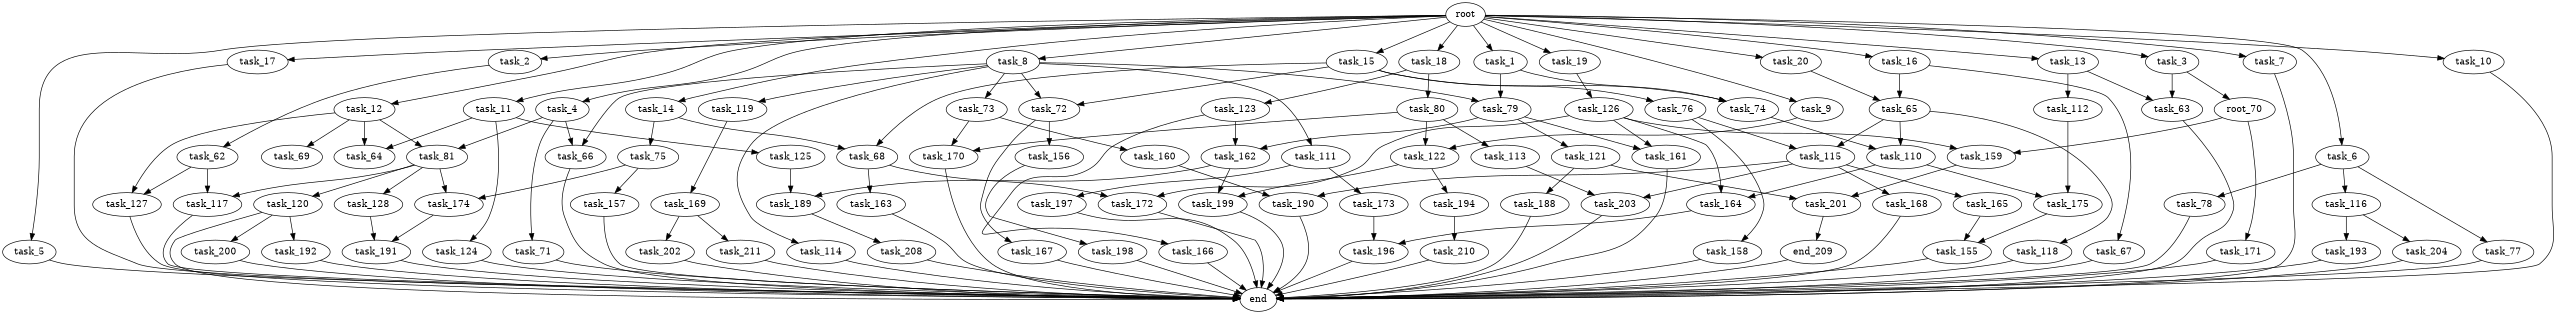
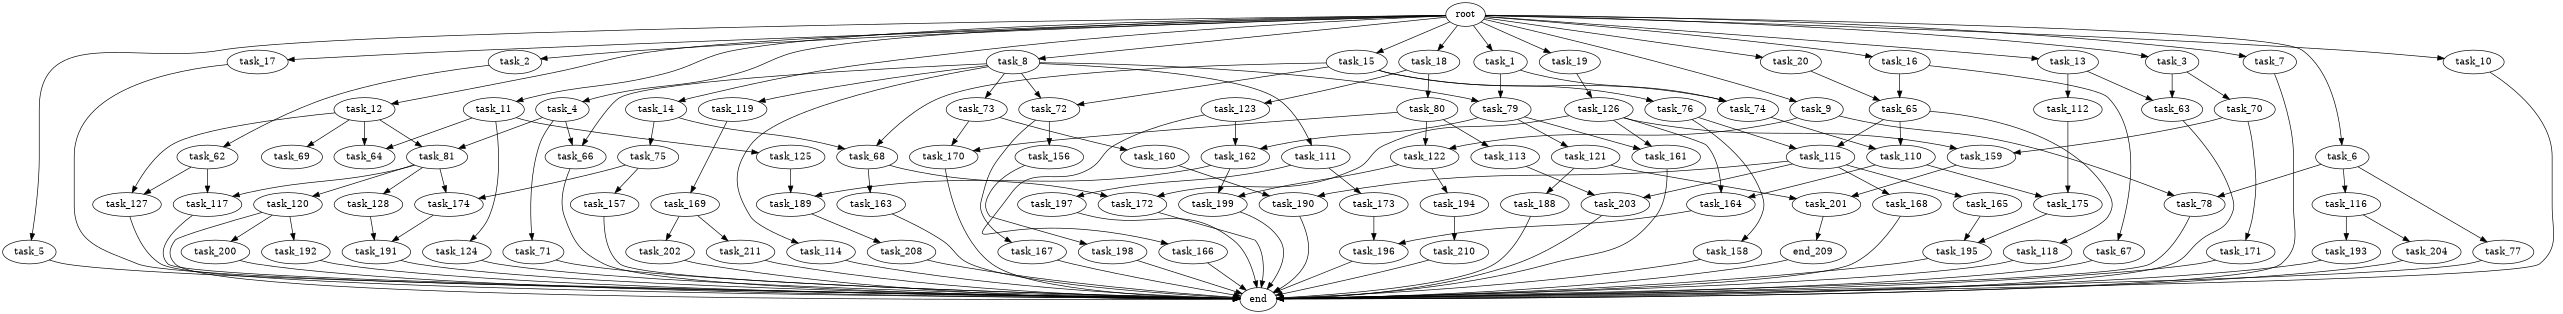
node "root_70": label "root_70" -> "task_70"
edge "task_9" -> "task_78": added
node "task_155": label "task_155" -> "task_195"
